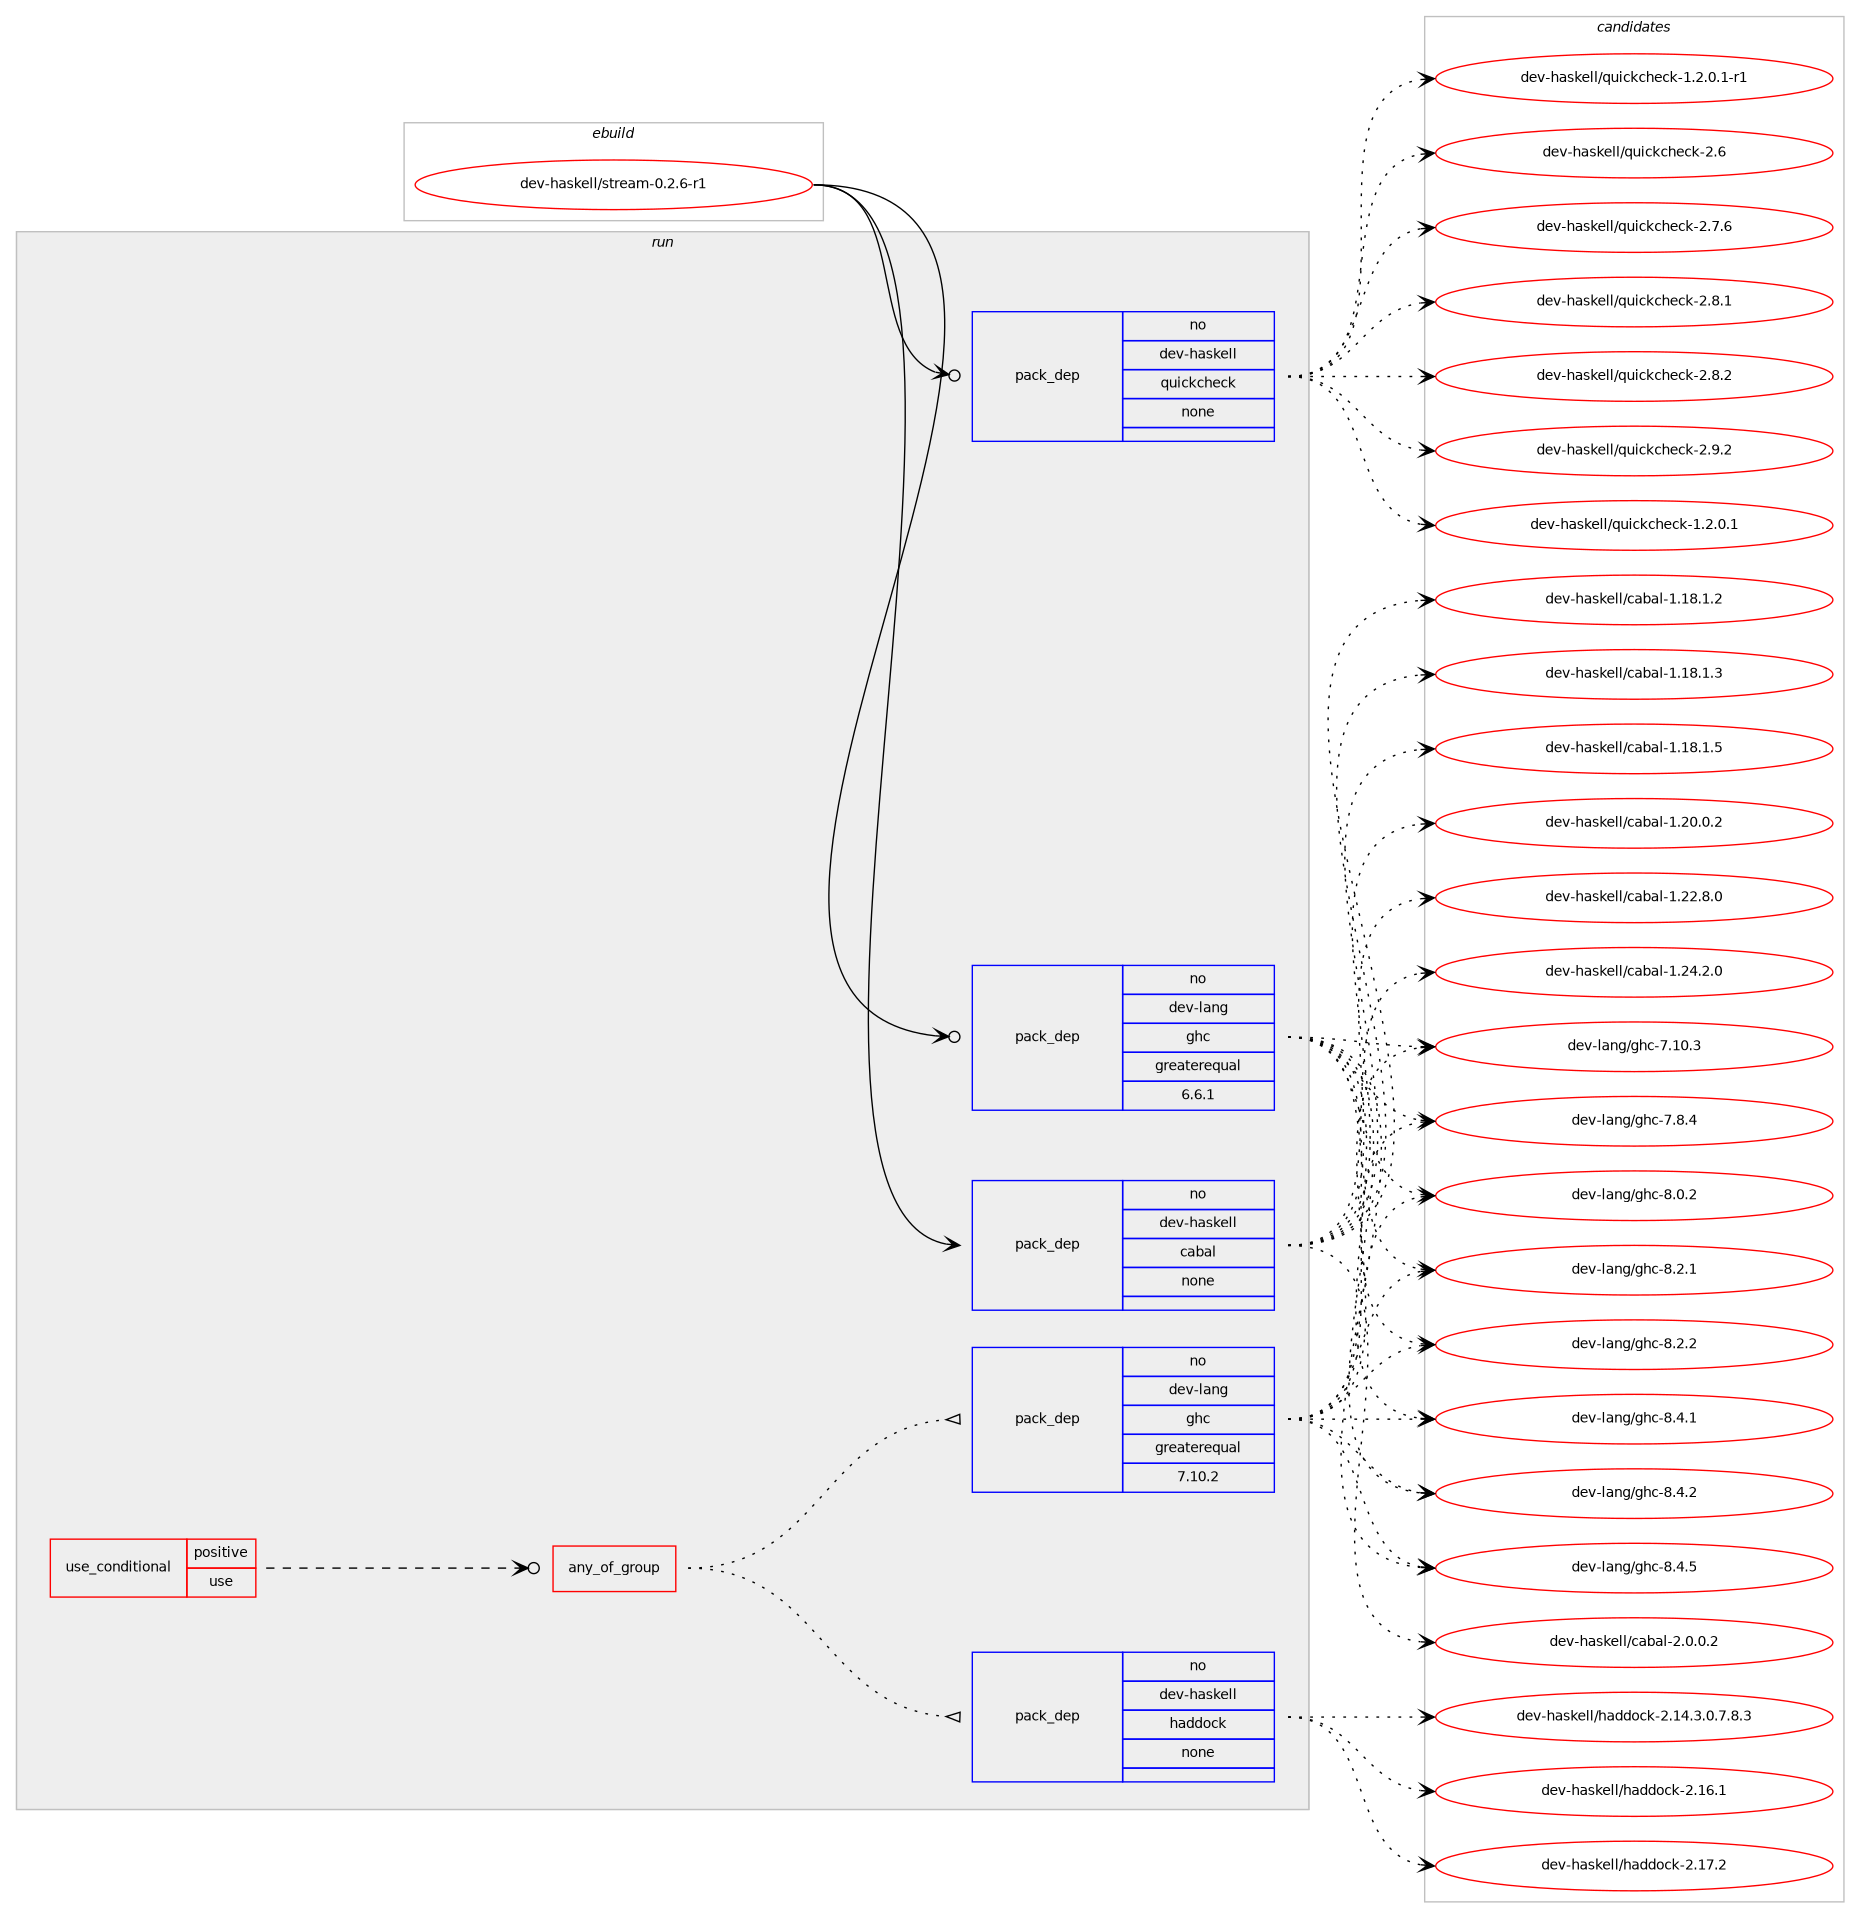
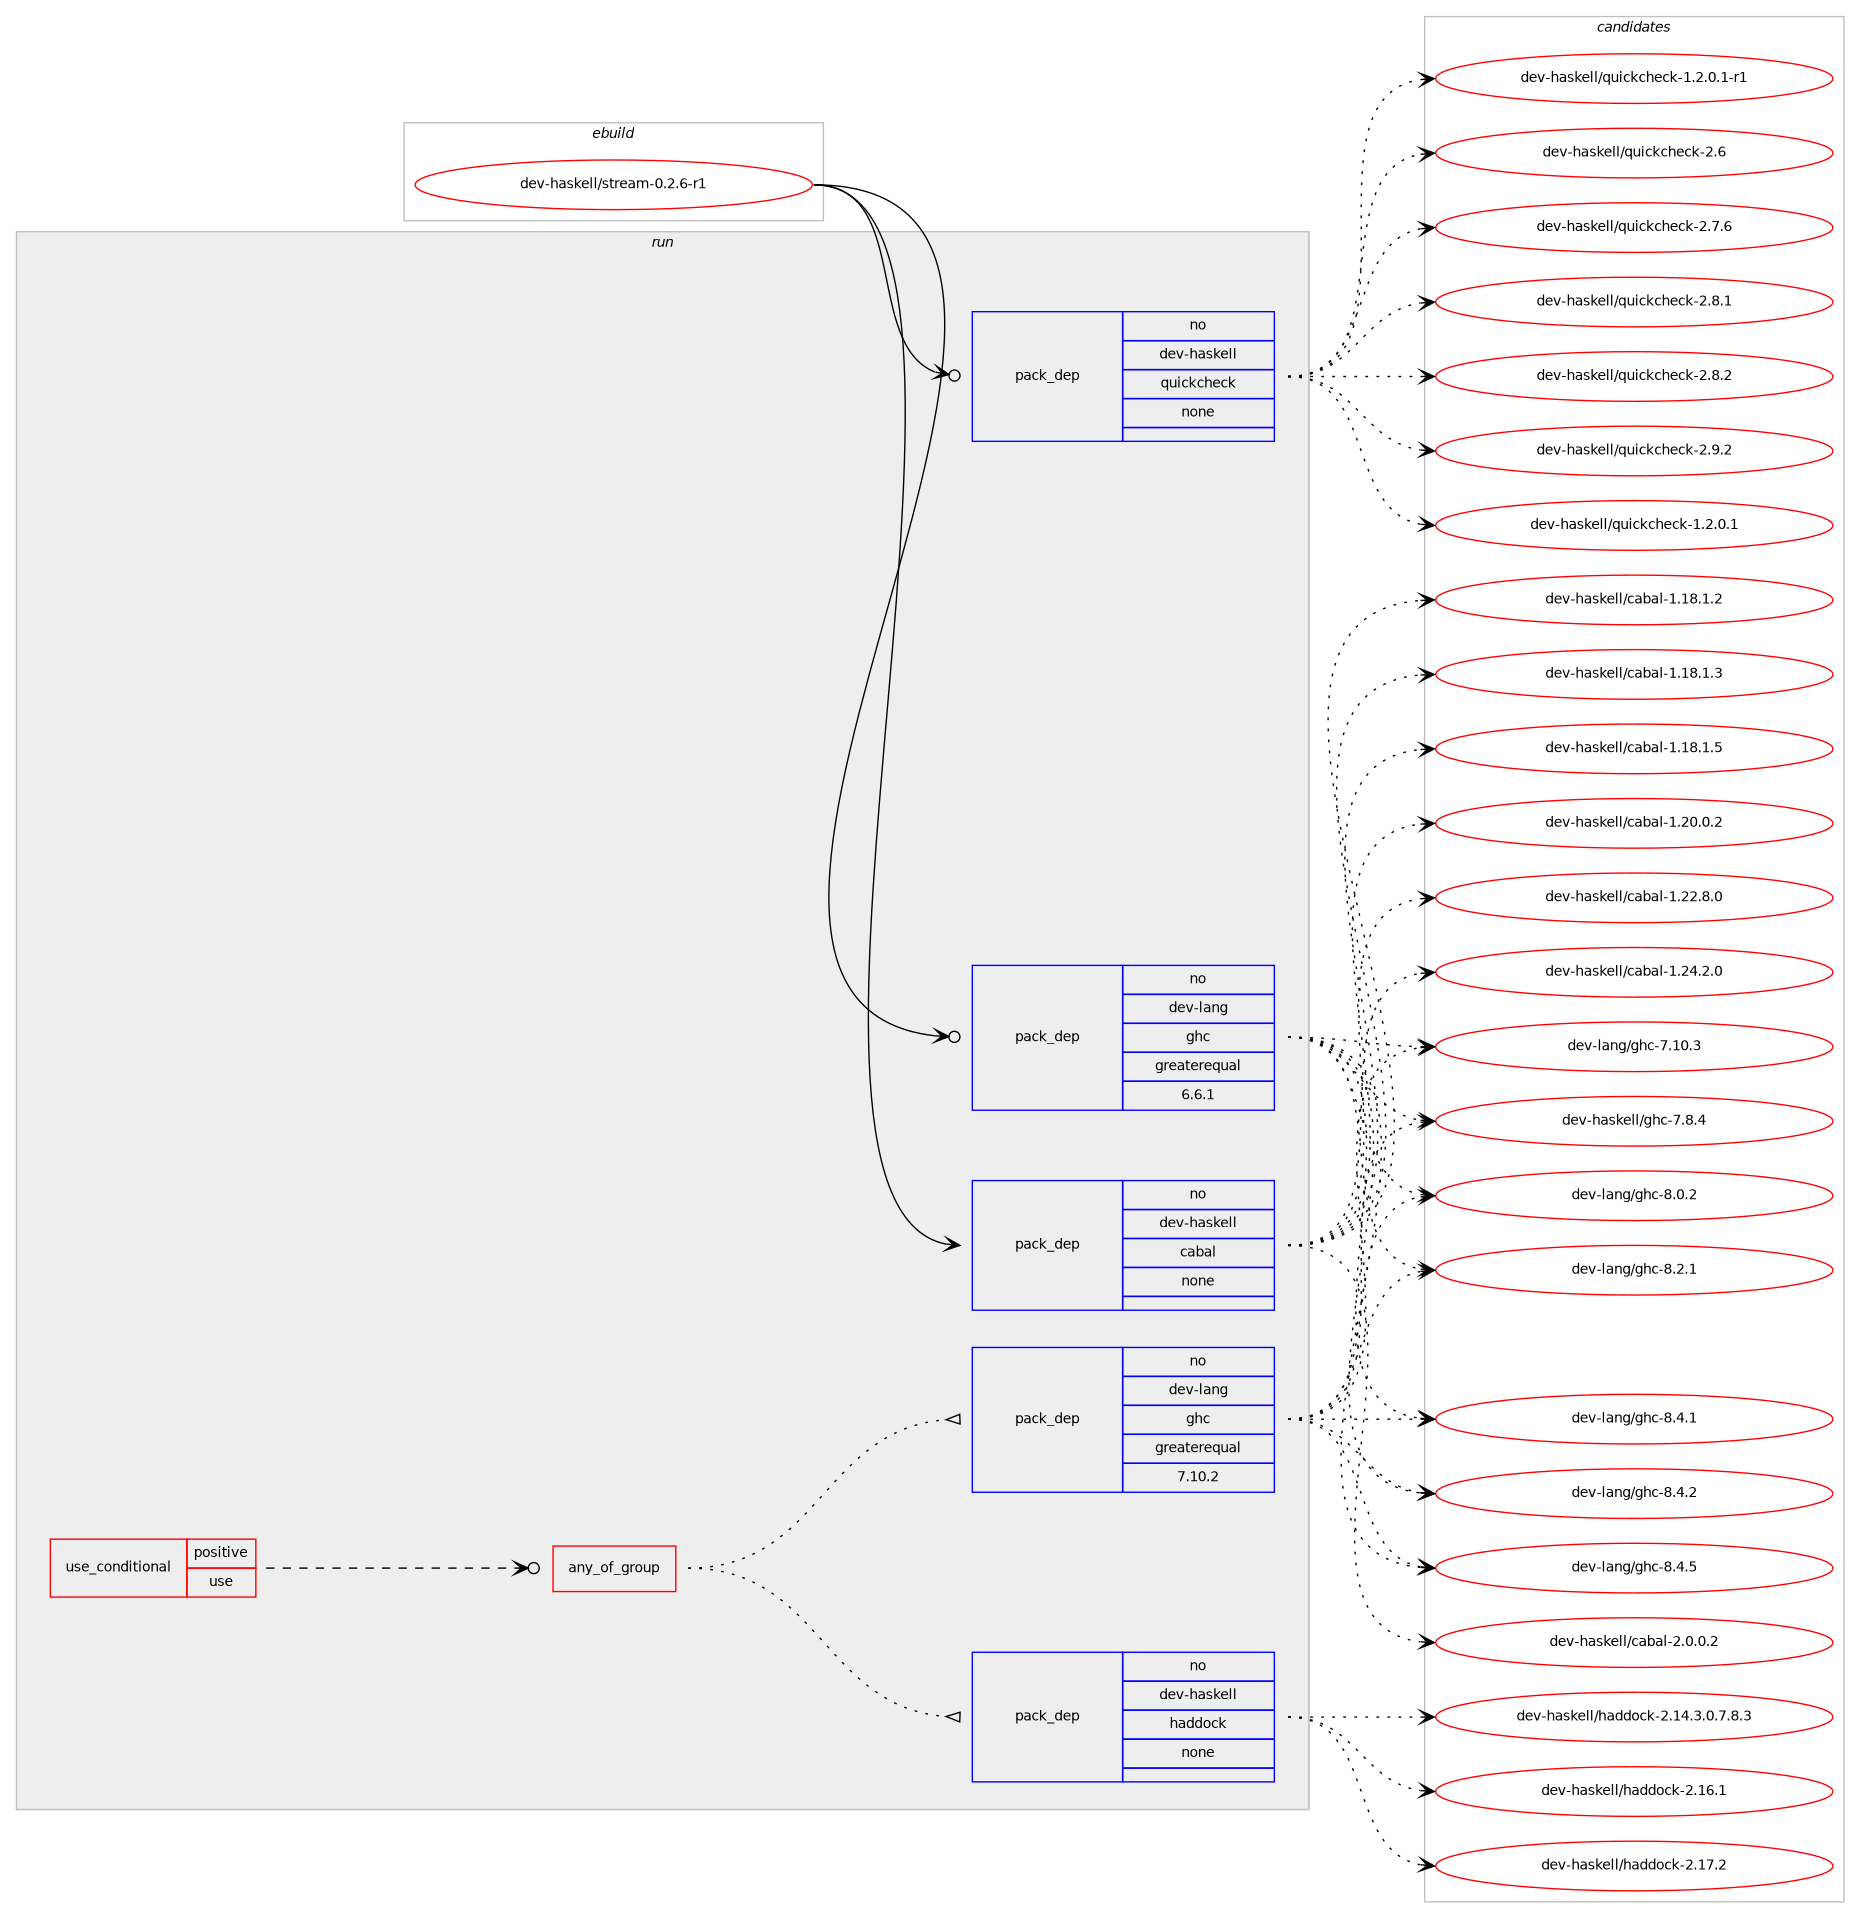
node "dev-lang/ghc-7.8.4": label "dev-lang/ghc-7.8.4" -> "dev-haskell/ghc-7.8.4"
node "dev-lang/ghc-8.2.2": removed
